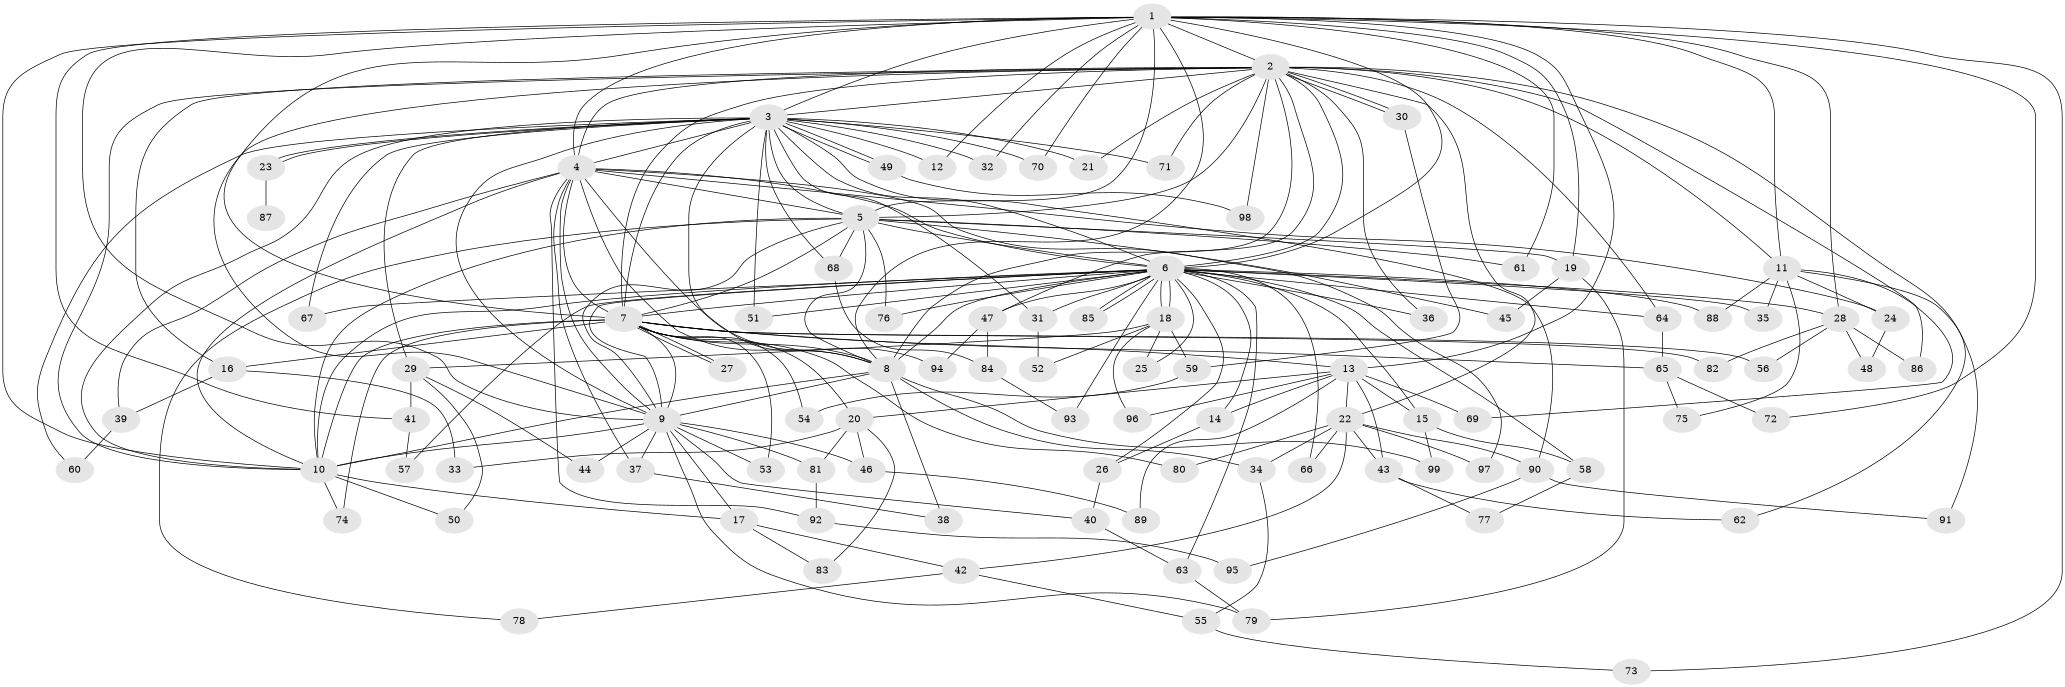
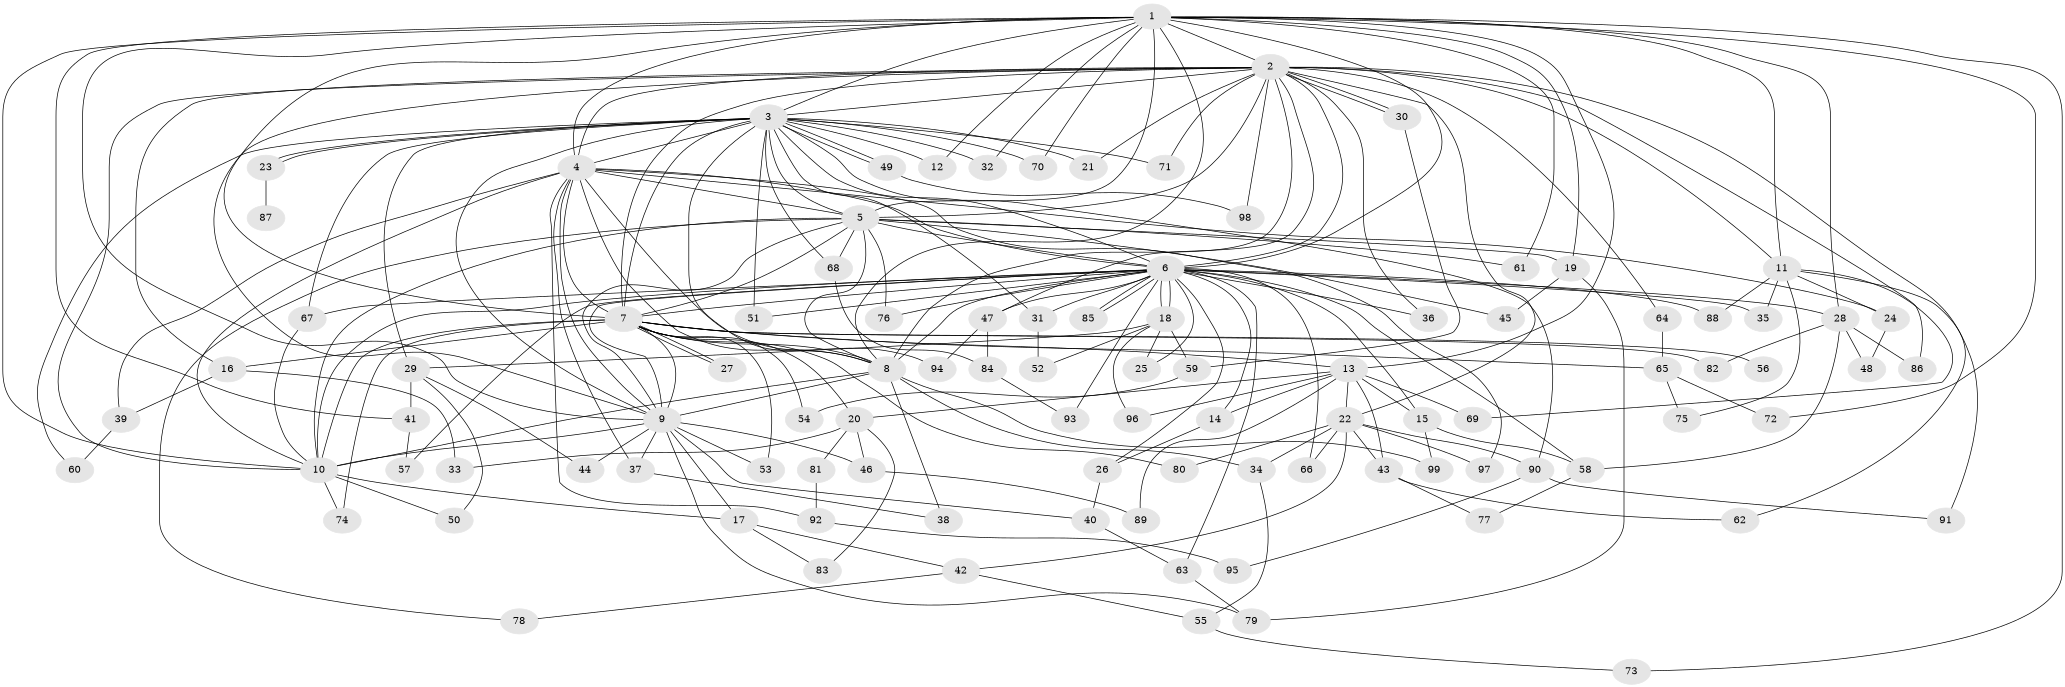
edge "3" -- "10": now "67" -- "10"
edge "6" -- "64": removed
edge "28" -- "56": now "28" -- "58"
edge "9" -- "81": removed
